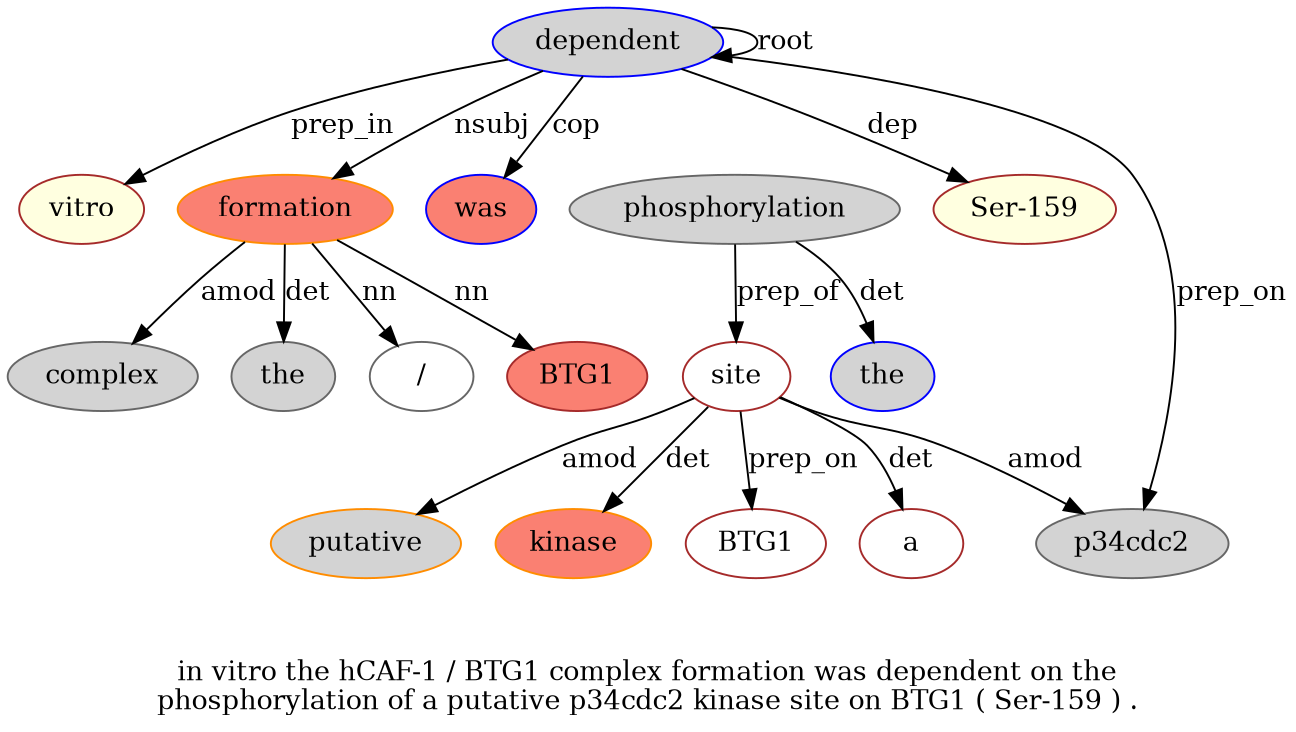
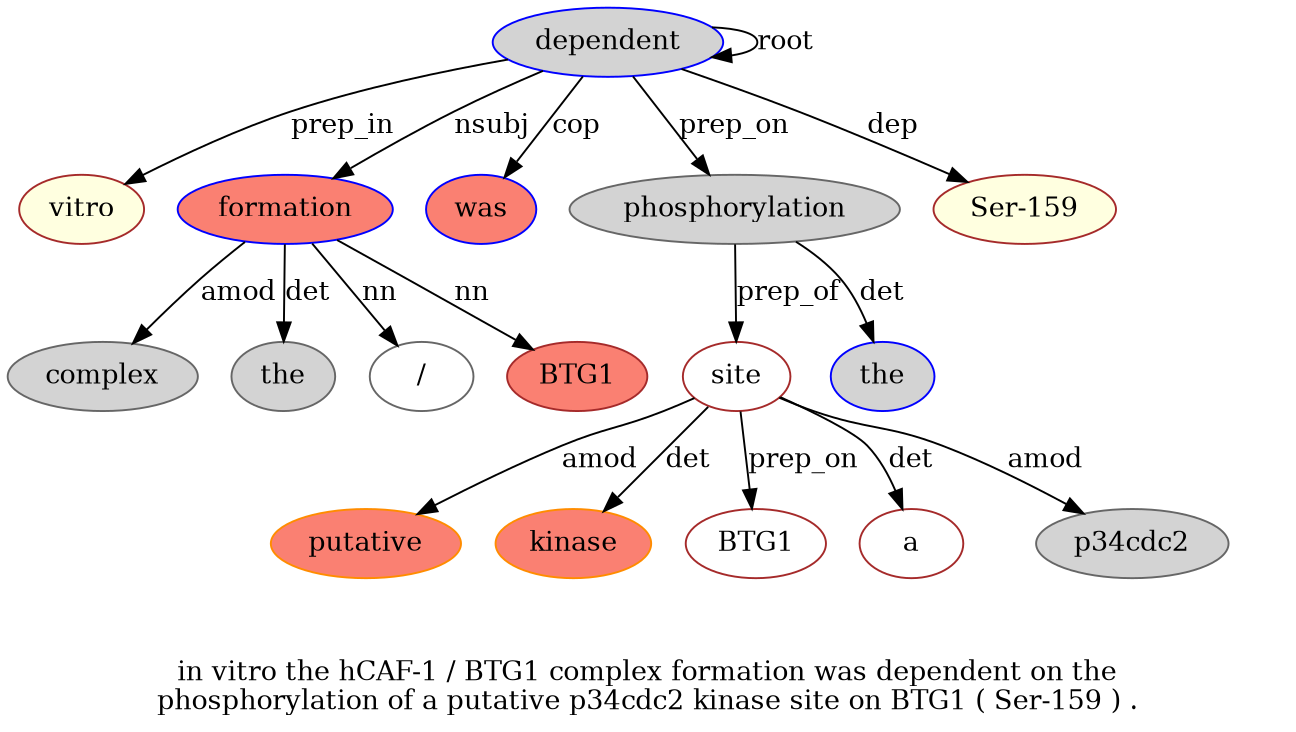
edge "dependent" -> "p34cdc2": now "dependent" -> "phosphorylation"
node "formation": color darkorange -> blue
node "putative": fillcolor lightgrey -> salmon
